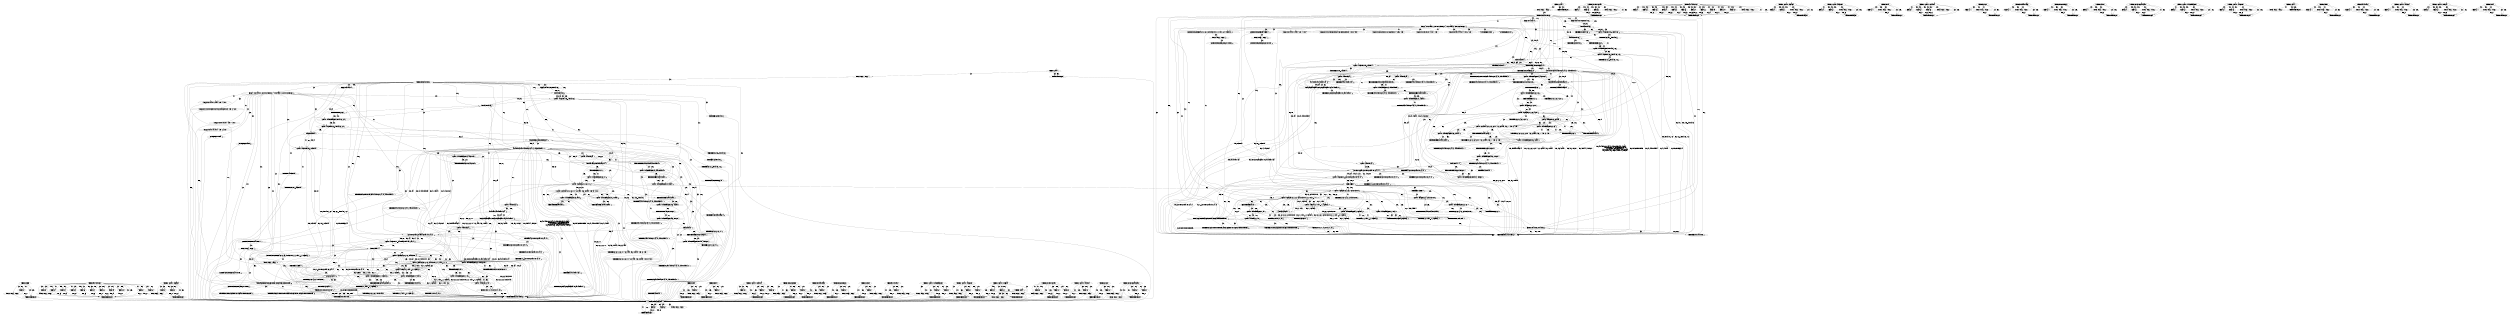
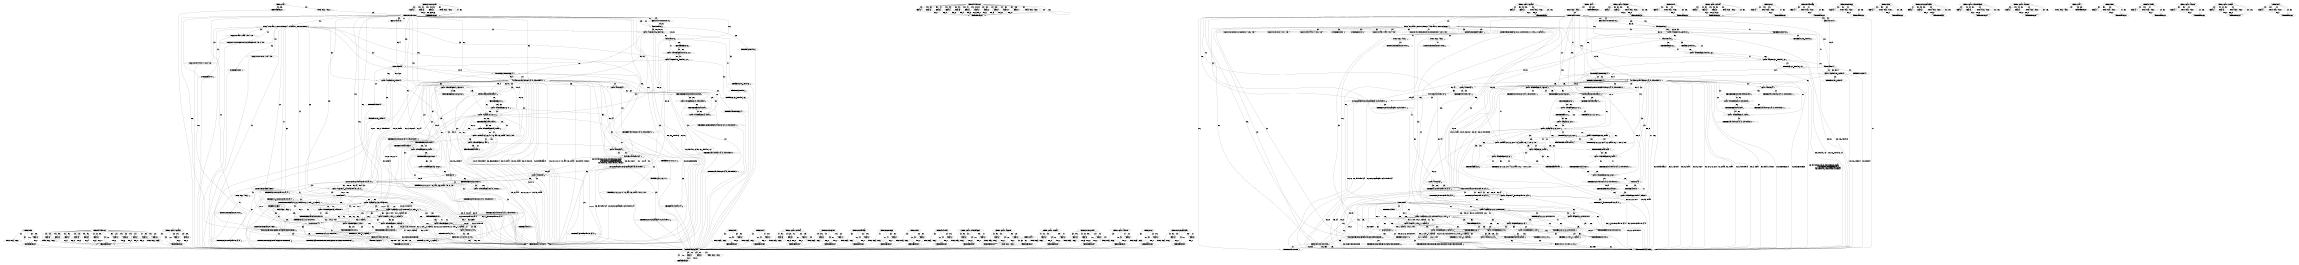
edge "(<operator>.logicalAnd,opt && opt->opt.srr)" -> "(<operator>.fieldAccess,opt->opt.faddr)": reversed
edge "(<operator>.logicalAnd,opt && opt->srr)" -> "(<operator>.logicalAnd,opt && opt->opt.is_strictroute)": now "(<operator>.logicalAnd,opt && opt->srr)" -> "(<operator>.indirectFieldAccess,opt->faddr)"
